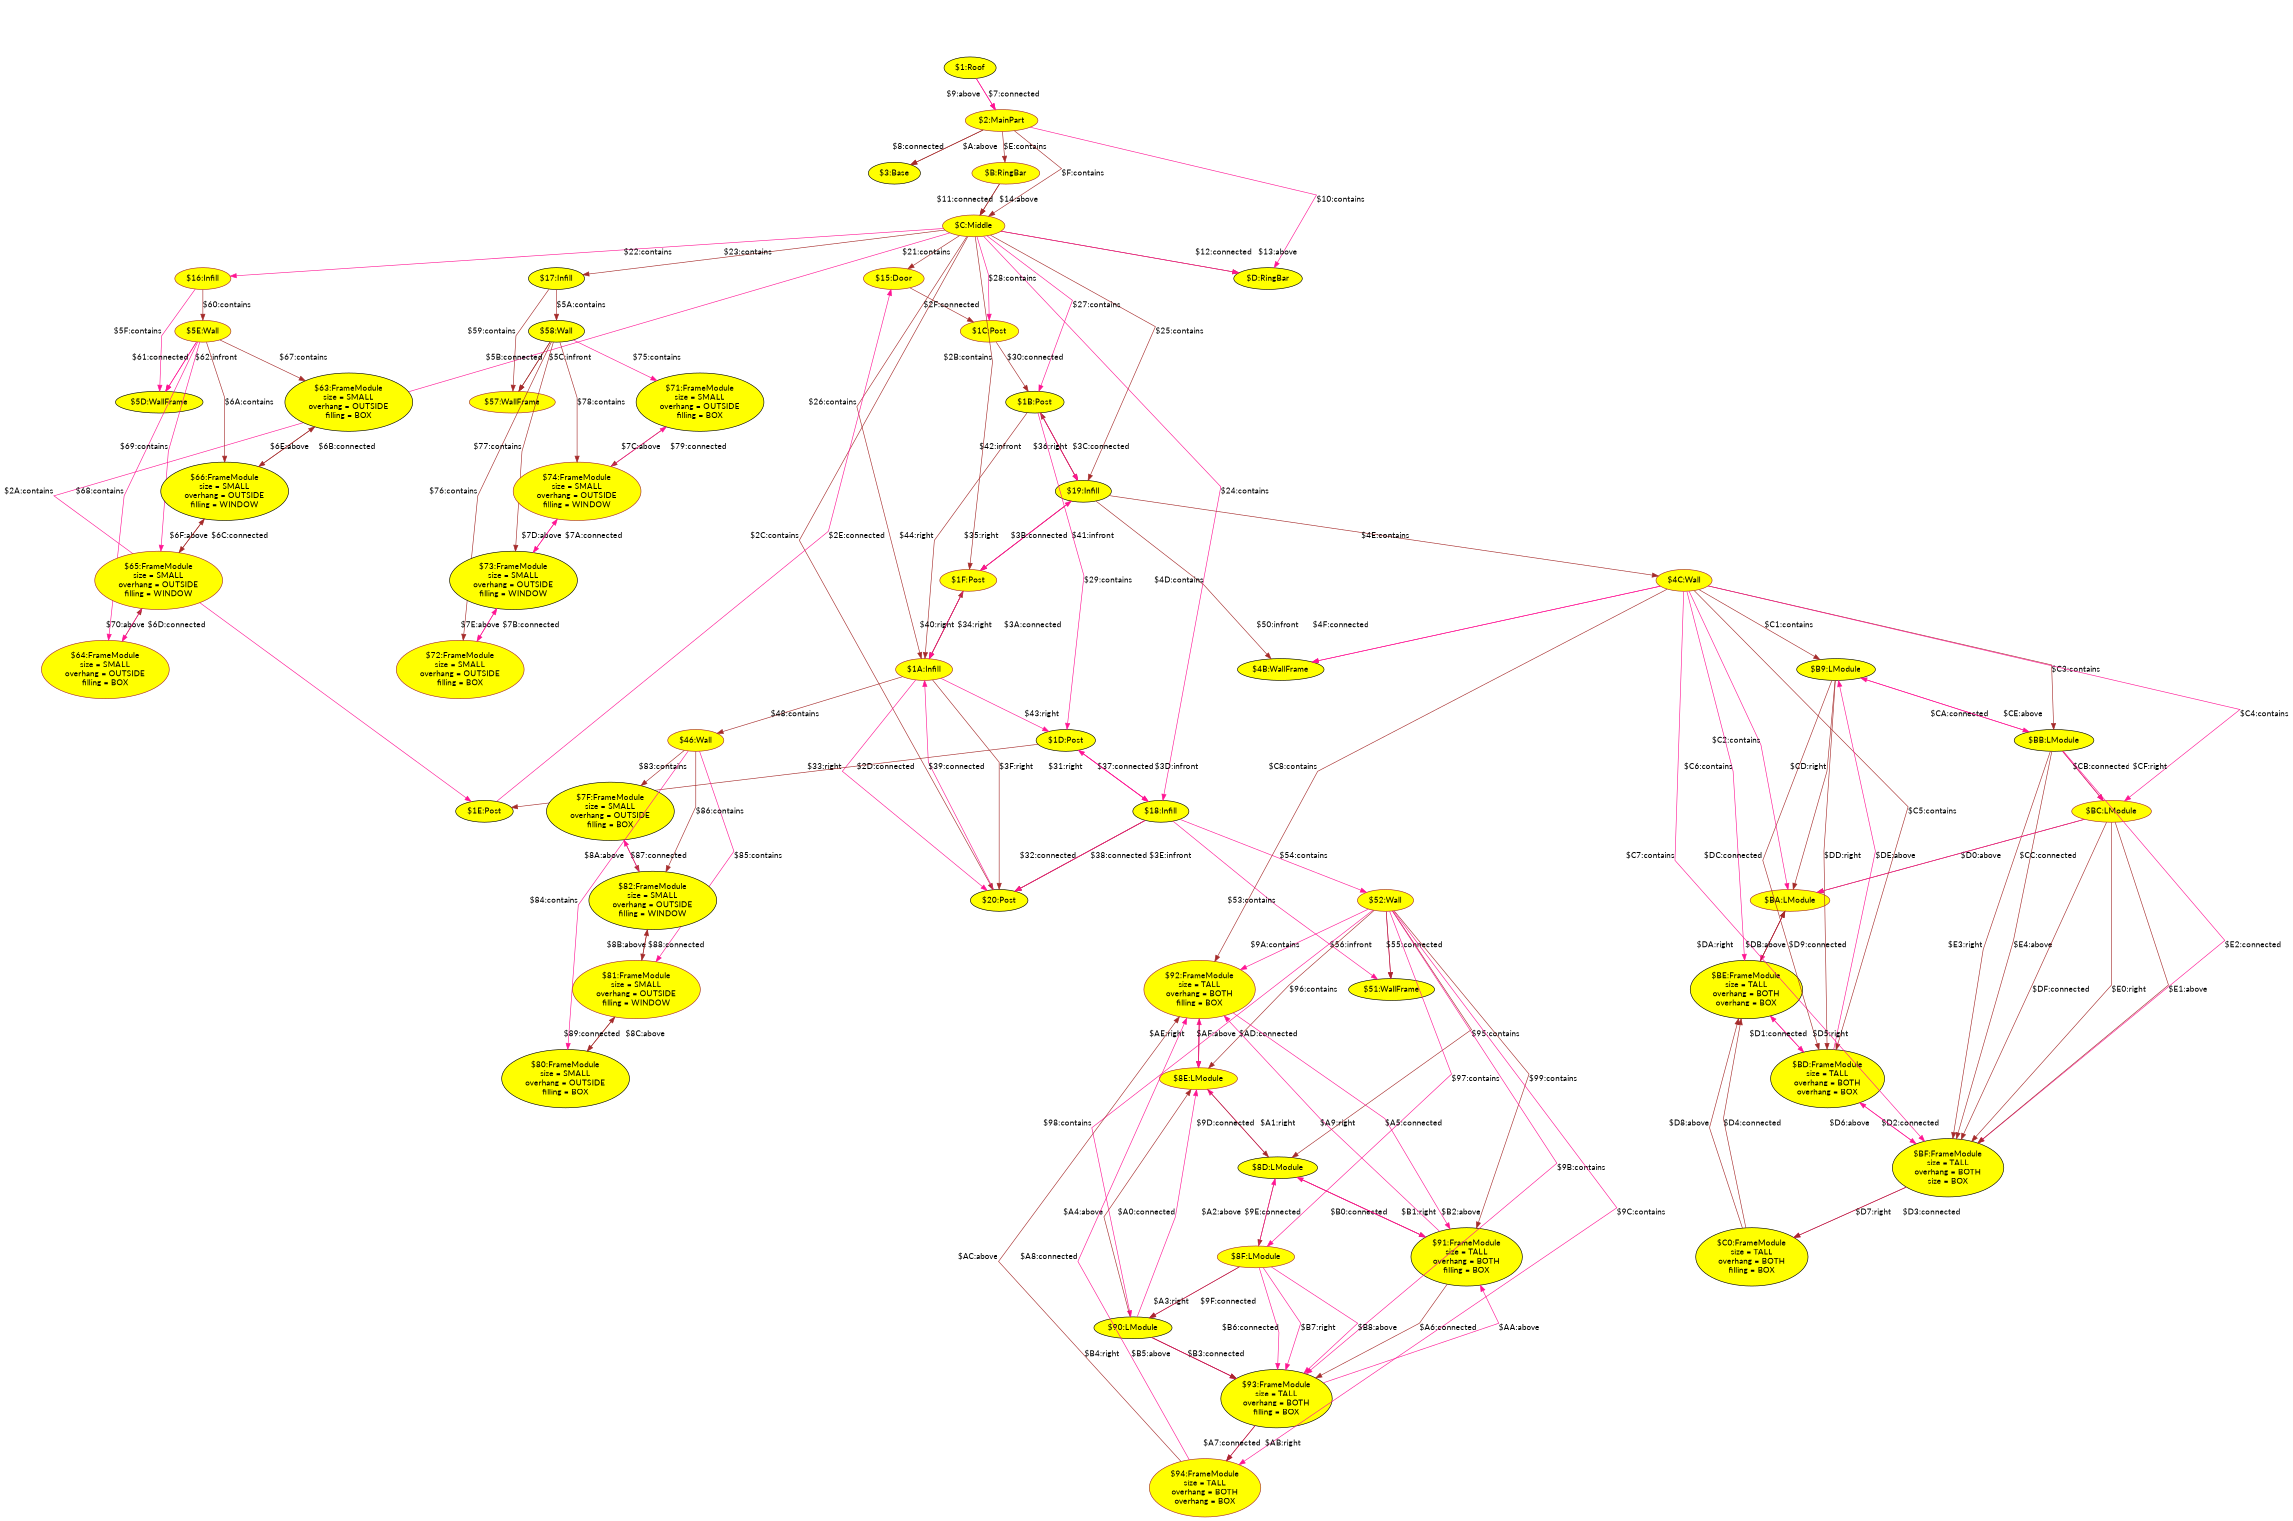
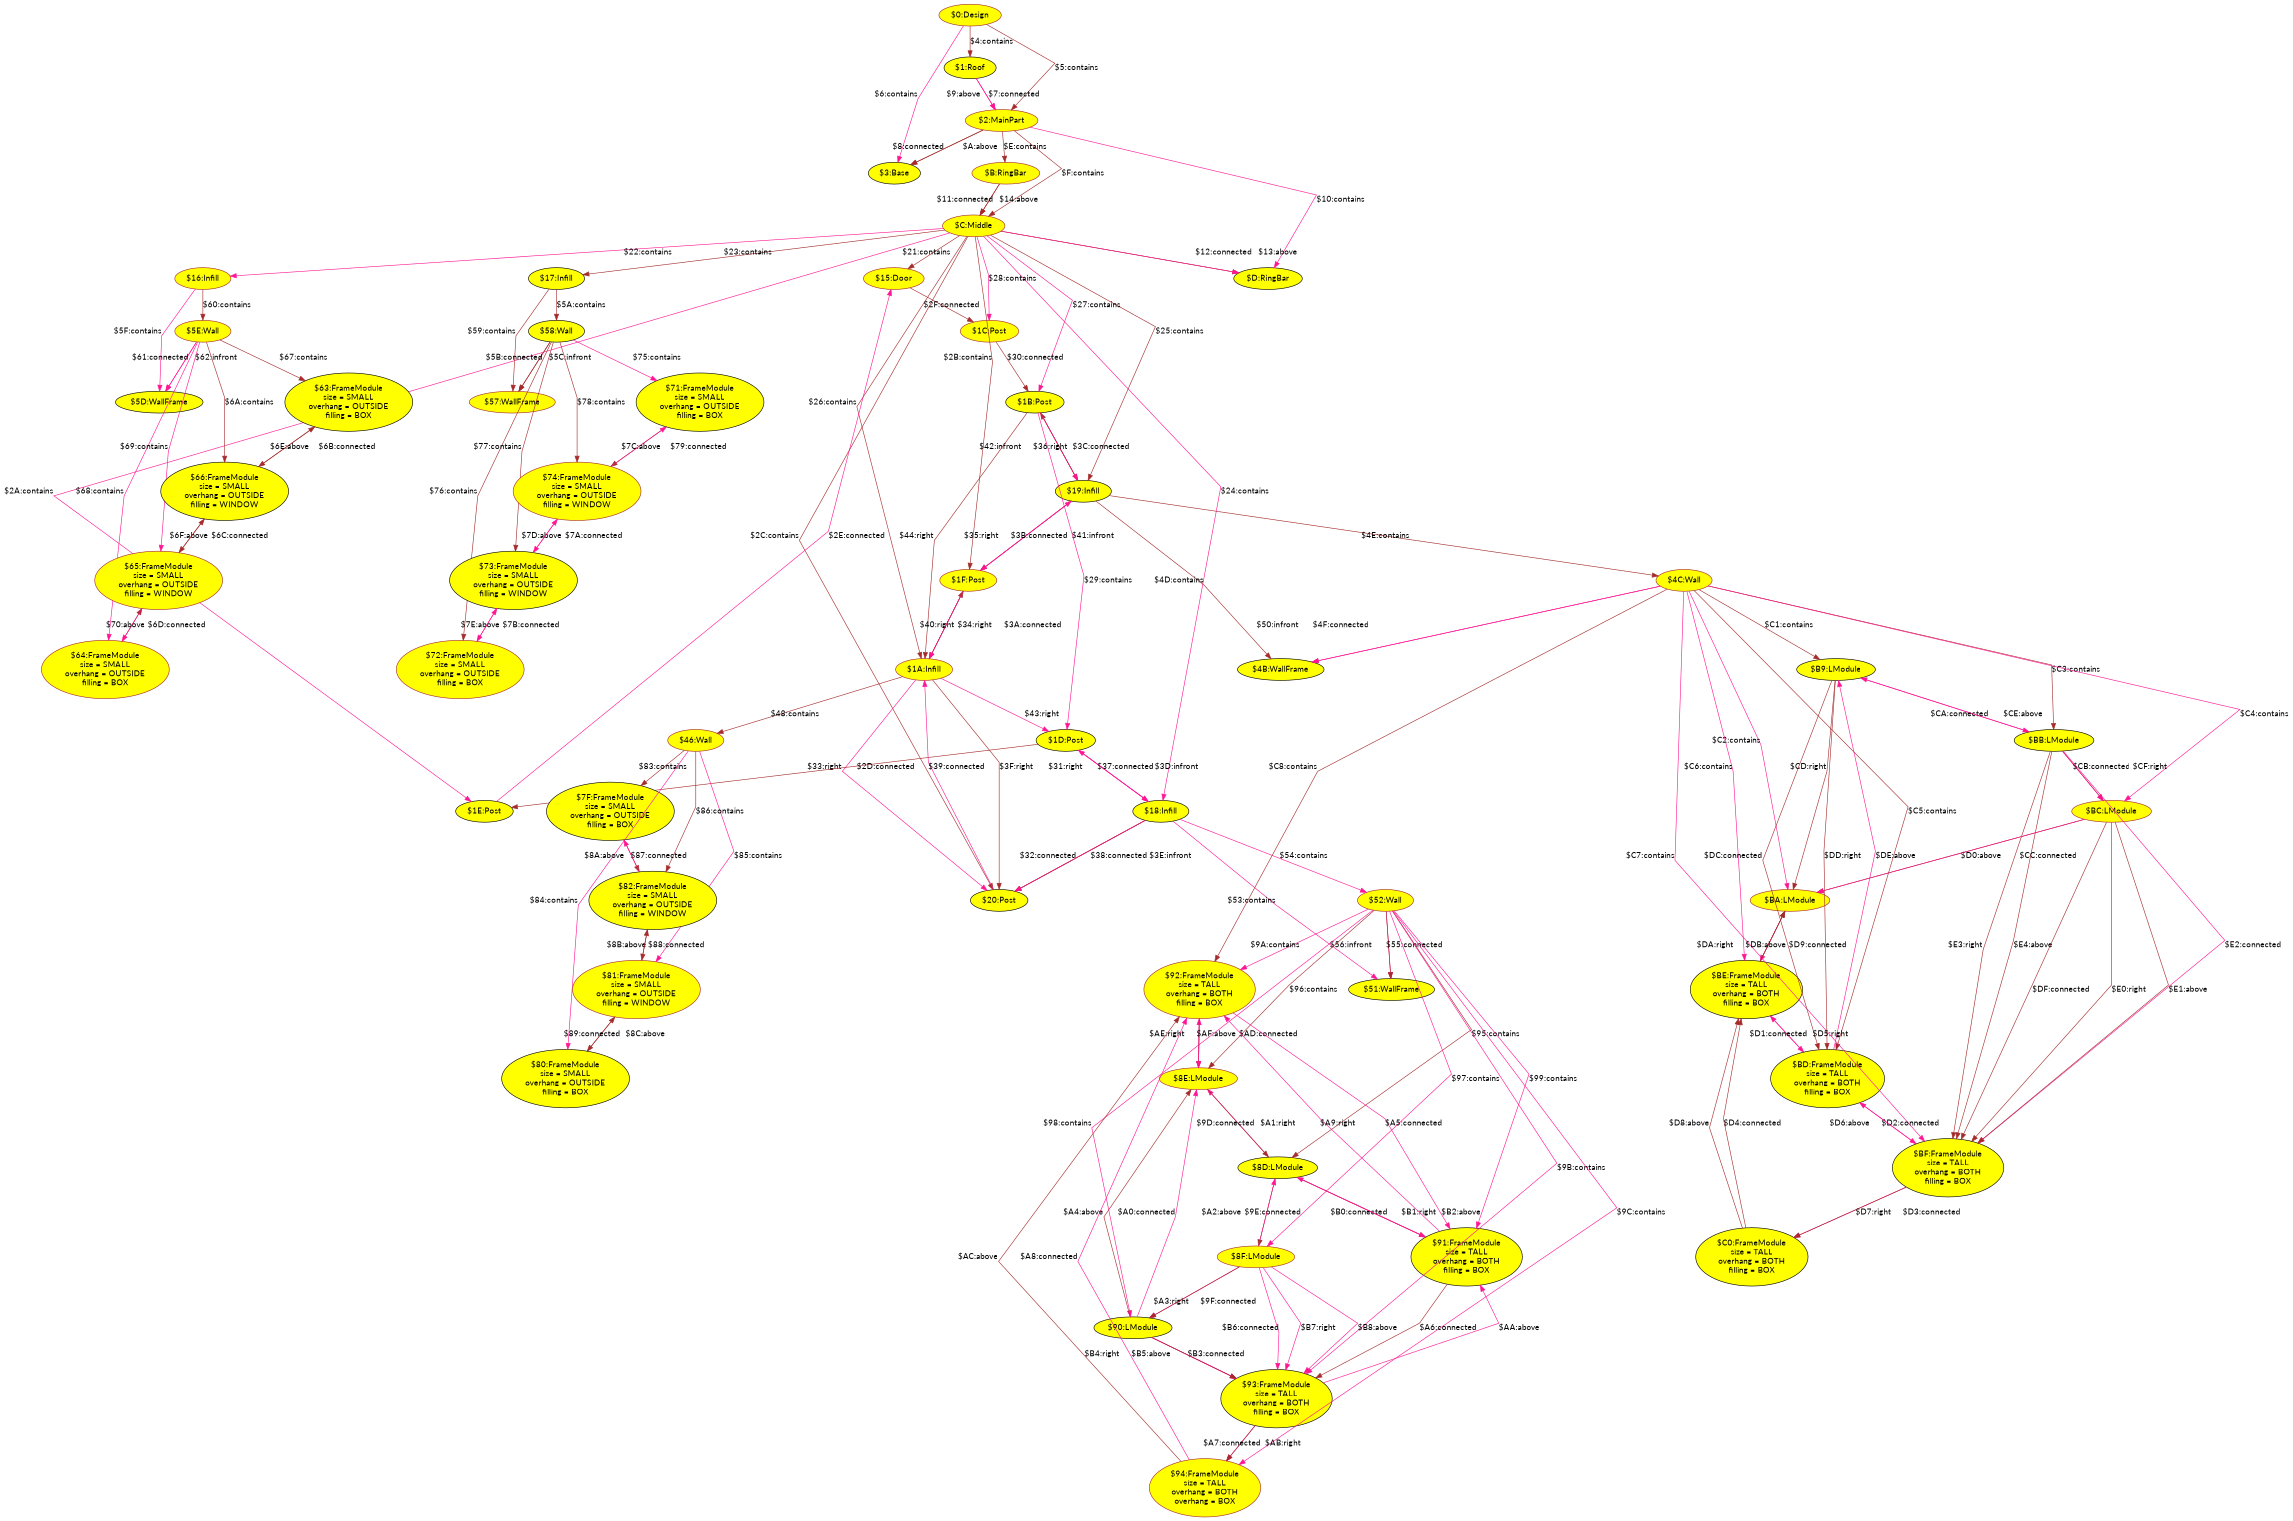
node "$0:Design": added
node "$BE:FrameModule size = TALL overhang = BOTH overhang = BOX": label "$BE:FrameModule size = TALL overhang = BOTH overhang = BOX" -> "$BE:FrameModule size = TALL overhang = BOTH filling = BOX"
edge "$52:Wall" -> "$91:FrameModule size = TALL overhang = BOTH filling = BOX": color brown -> deeppink
node "$BD:FrameModule size = TALL overhang = BOTH overhang = BOX": label "$BD:FrameModule size = TALL overhang = BOTH overhang = BOX" -> "$BD:FrameModule size = TALL overhang = BOTH filling = BOX"
node "$BF:FrameModule size = TALL overhang = BOTH size = BOX": label "$BF:FrameModule size = TALL overhang = BOTH size = BOX" -> "$BF:FrameModule size = TALL overhang = BOTH filling = BOX"
